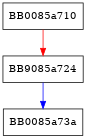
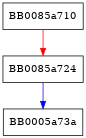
node "BB9085a724": label "BB9085a724" -> "BB0085a724"
node "BB0085a73a": label "BB0085a73a" -> "BB0005a73a"
